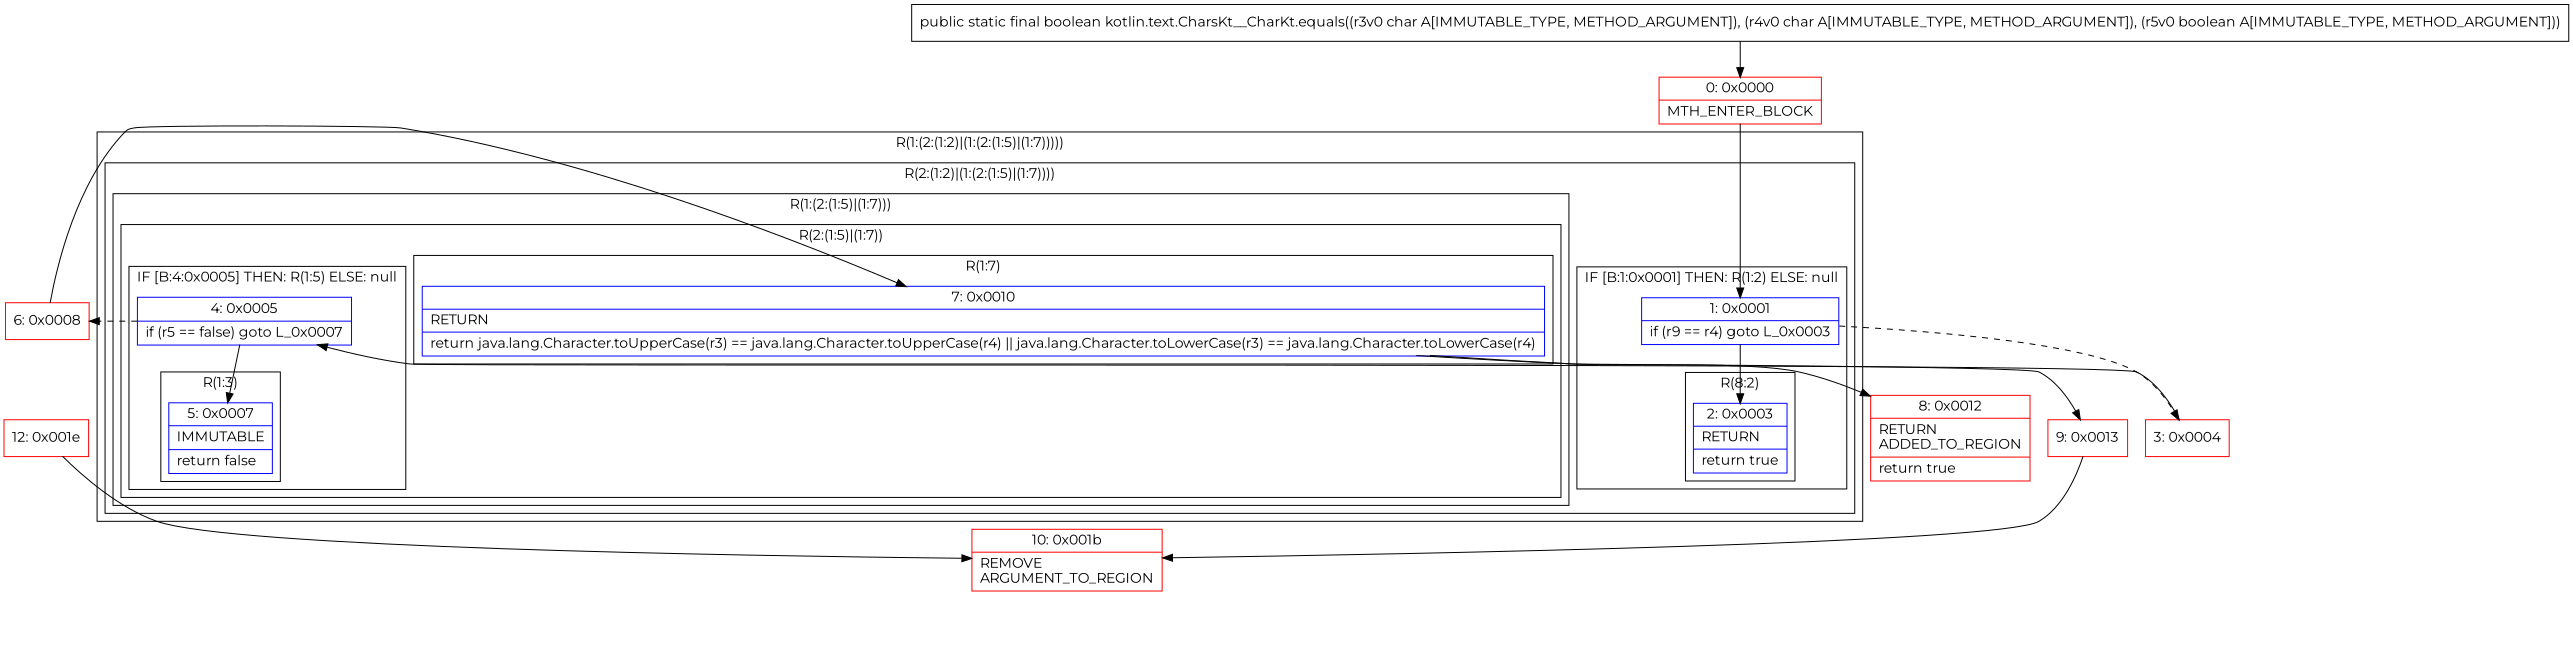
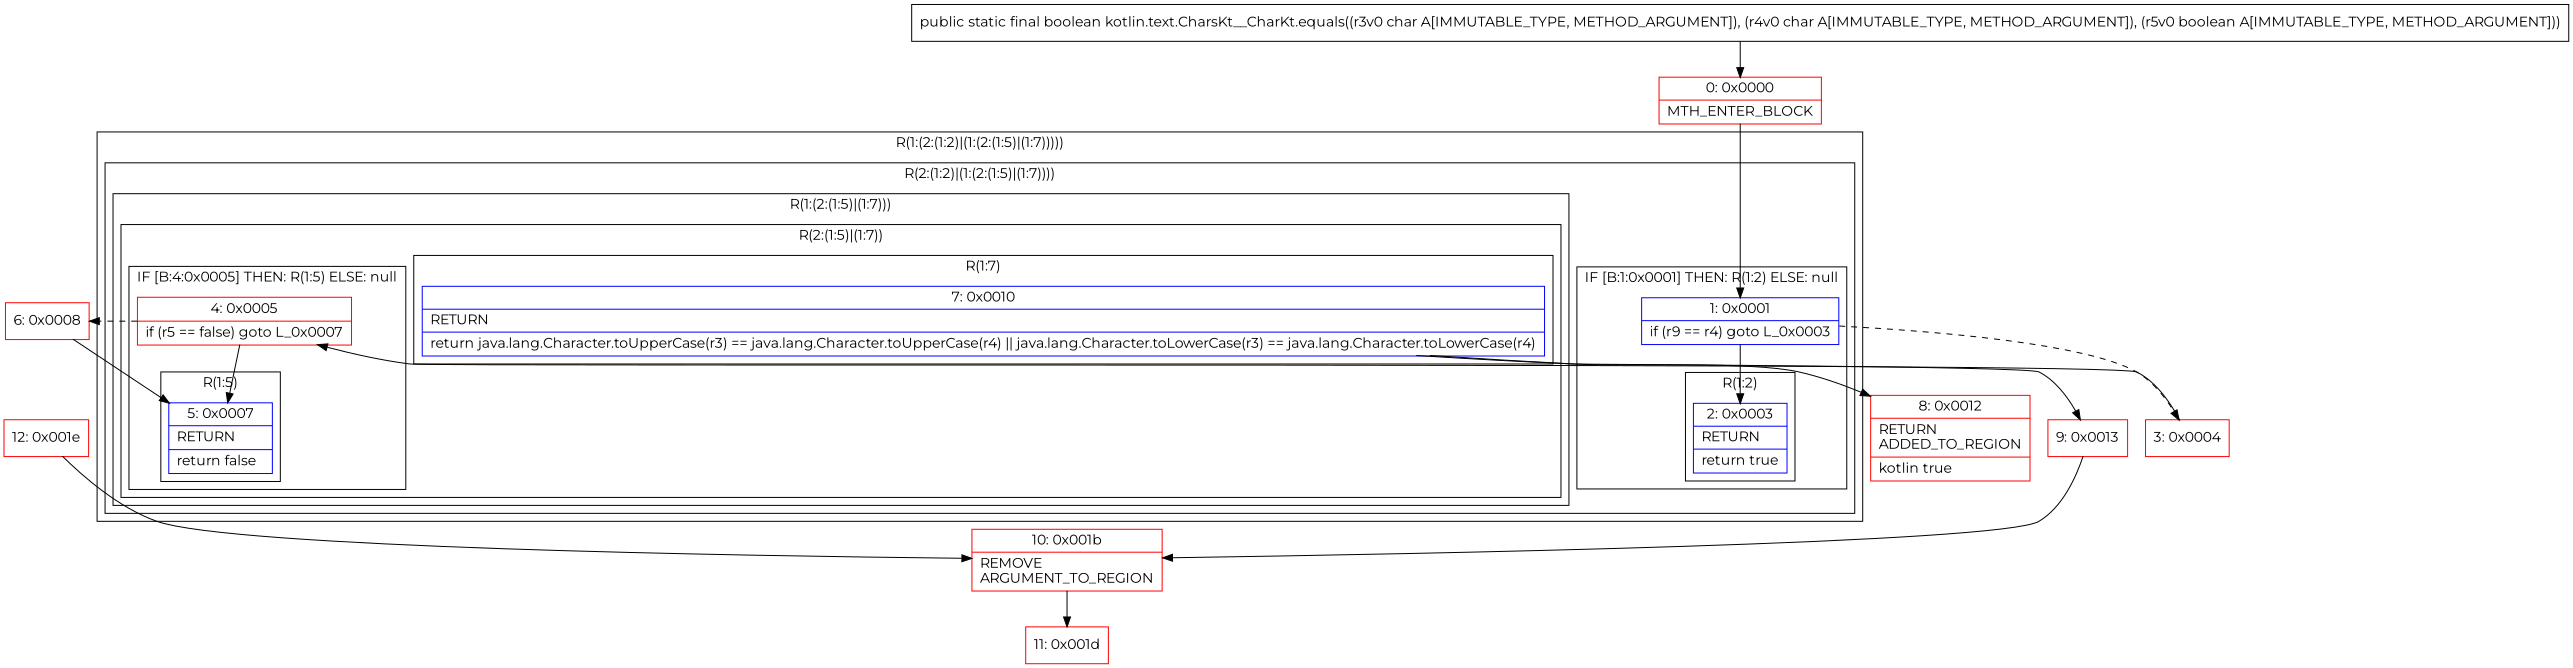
edge "6: 0x0008" -> "7: 0x0010": now "6: 0x0008" -> "5: 0x0007"
node "4: 0x0005": color blue -> red
cluster "R(1:3)": label "R(1:3)" -> "R(1:5)"
cluster "R(8:2)": label "R(8:2)" -> "R(1:2)"
node "5: 0x0007": text "IMMUTABLE" -> "RETURN"
node "8: 0x0012": text "return true" -> "kotlin true"
node "11: 0x001d": added
